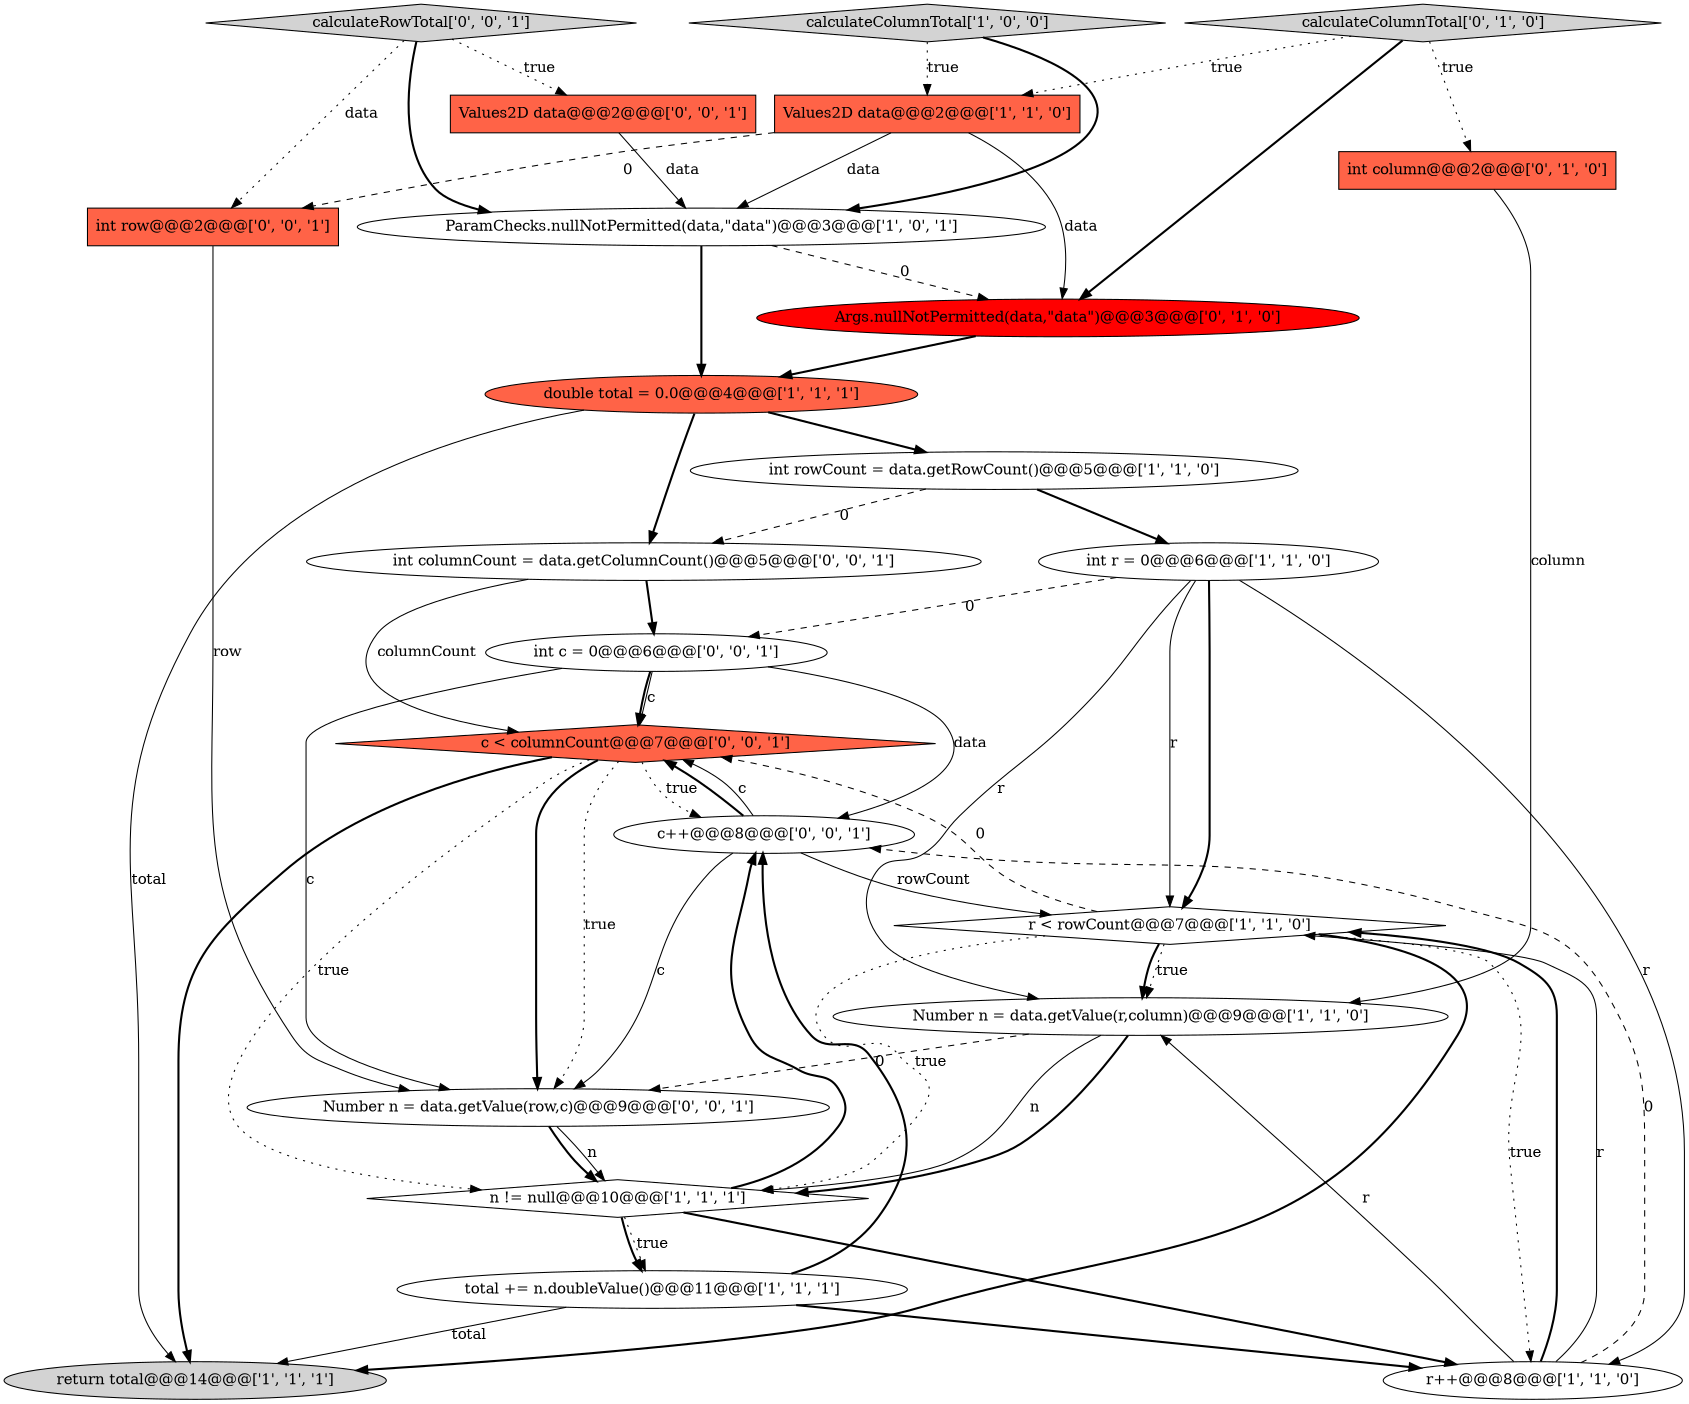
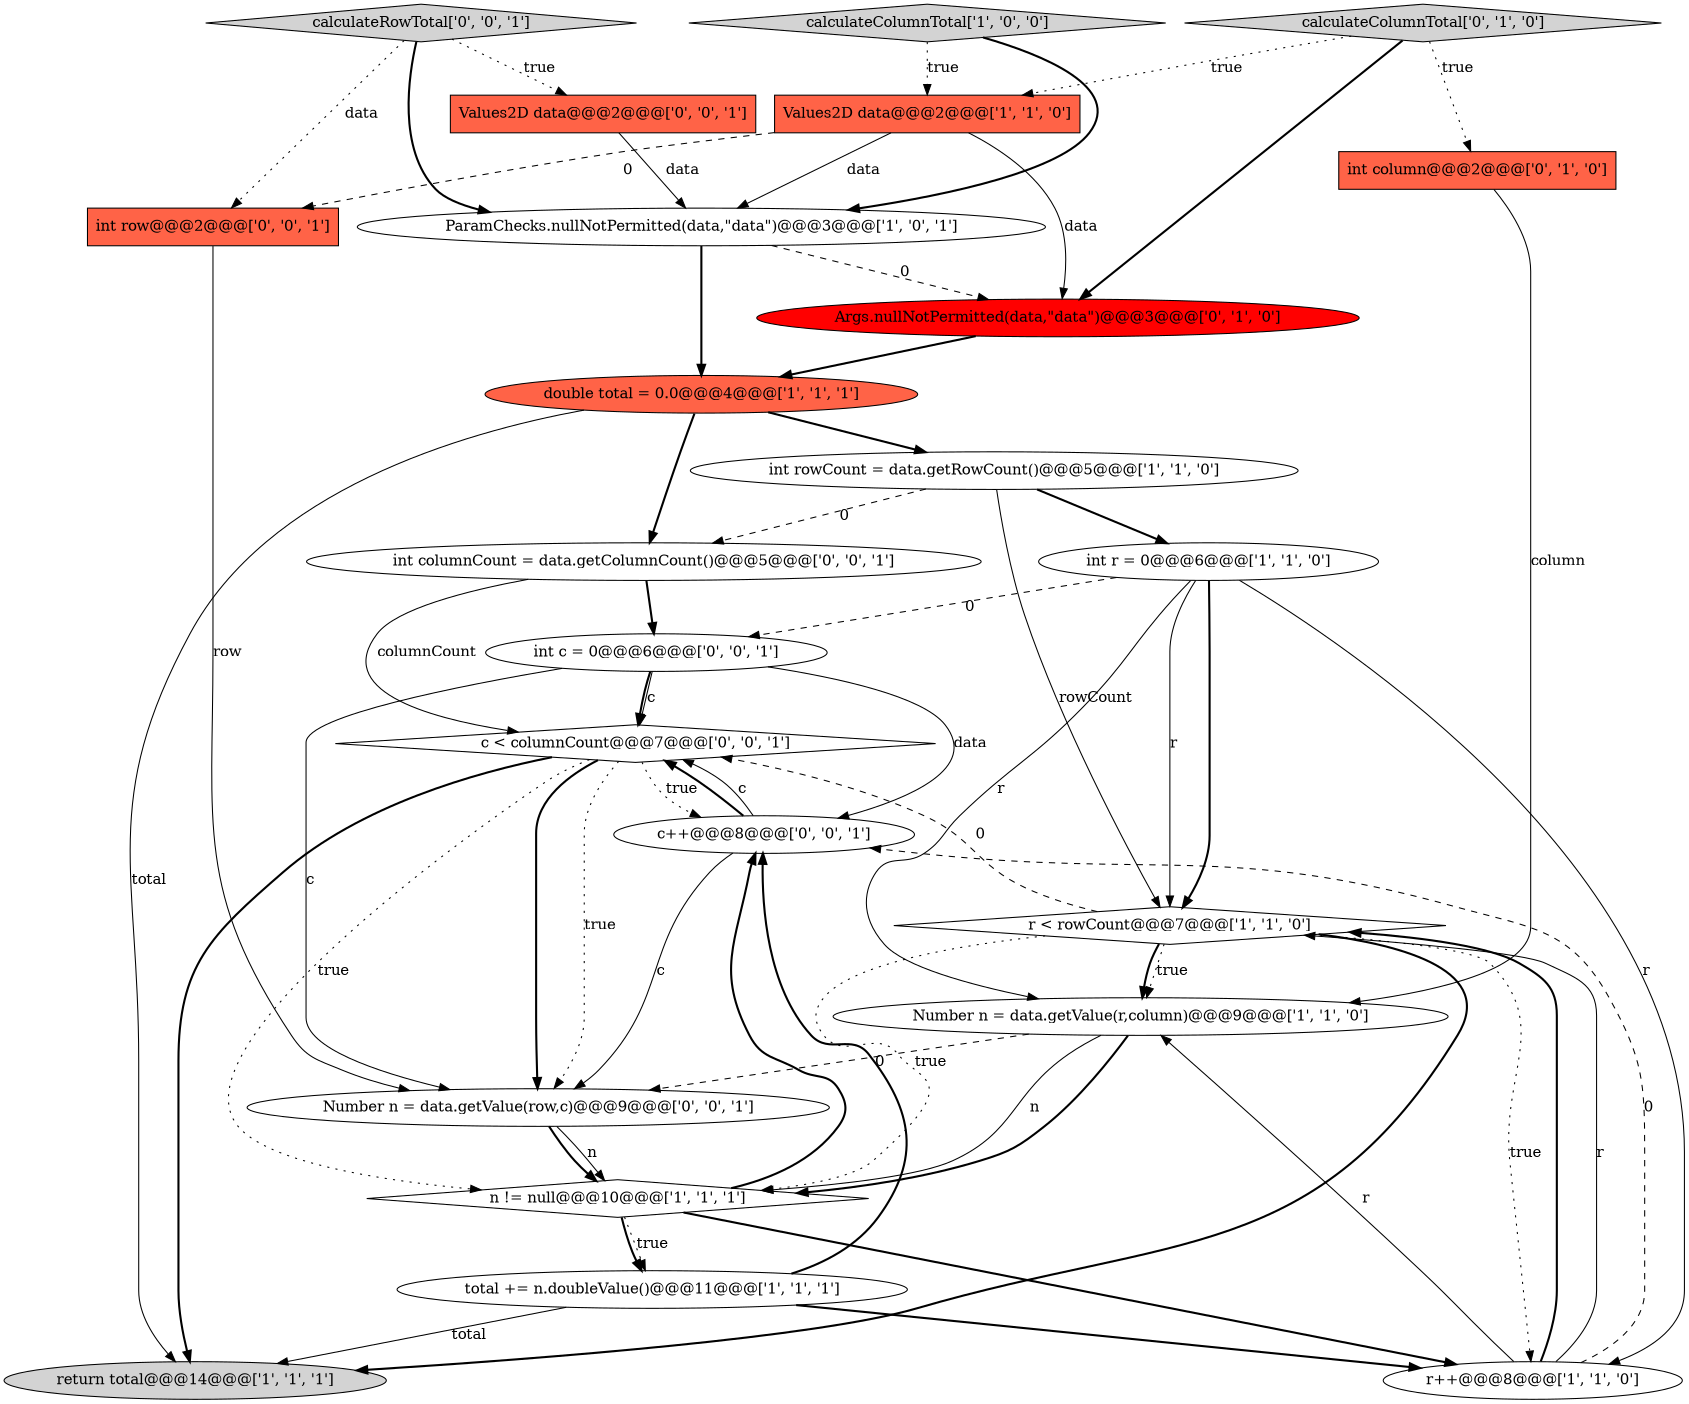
node "c < columnCount@@@7@@@['0', '0', '1']": fillcolor tomato -> white
edge "c++@@@8@@@['0', '0', '1']" -> "r < rowCount@@@7@@@['1', '1', '0']": now "int rowCount = data.getRowCount()@@@5@@@['1', '1', '0']" -> "r < rowCount@@@7@@@['1', '1', '0']"
